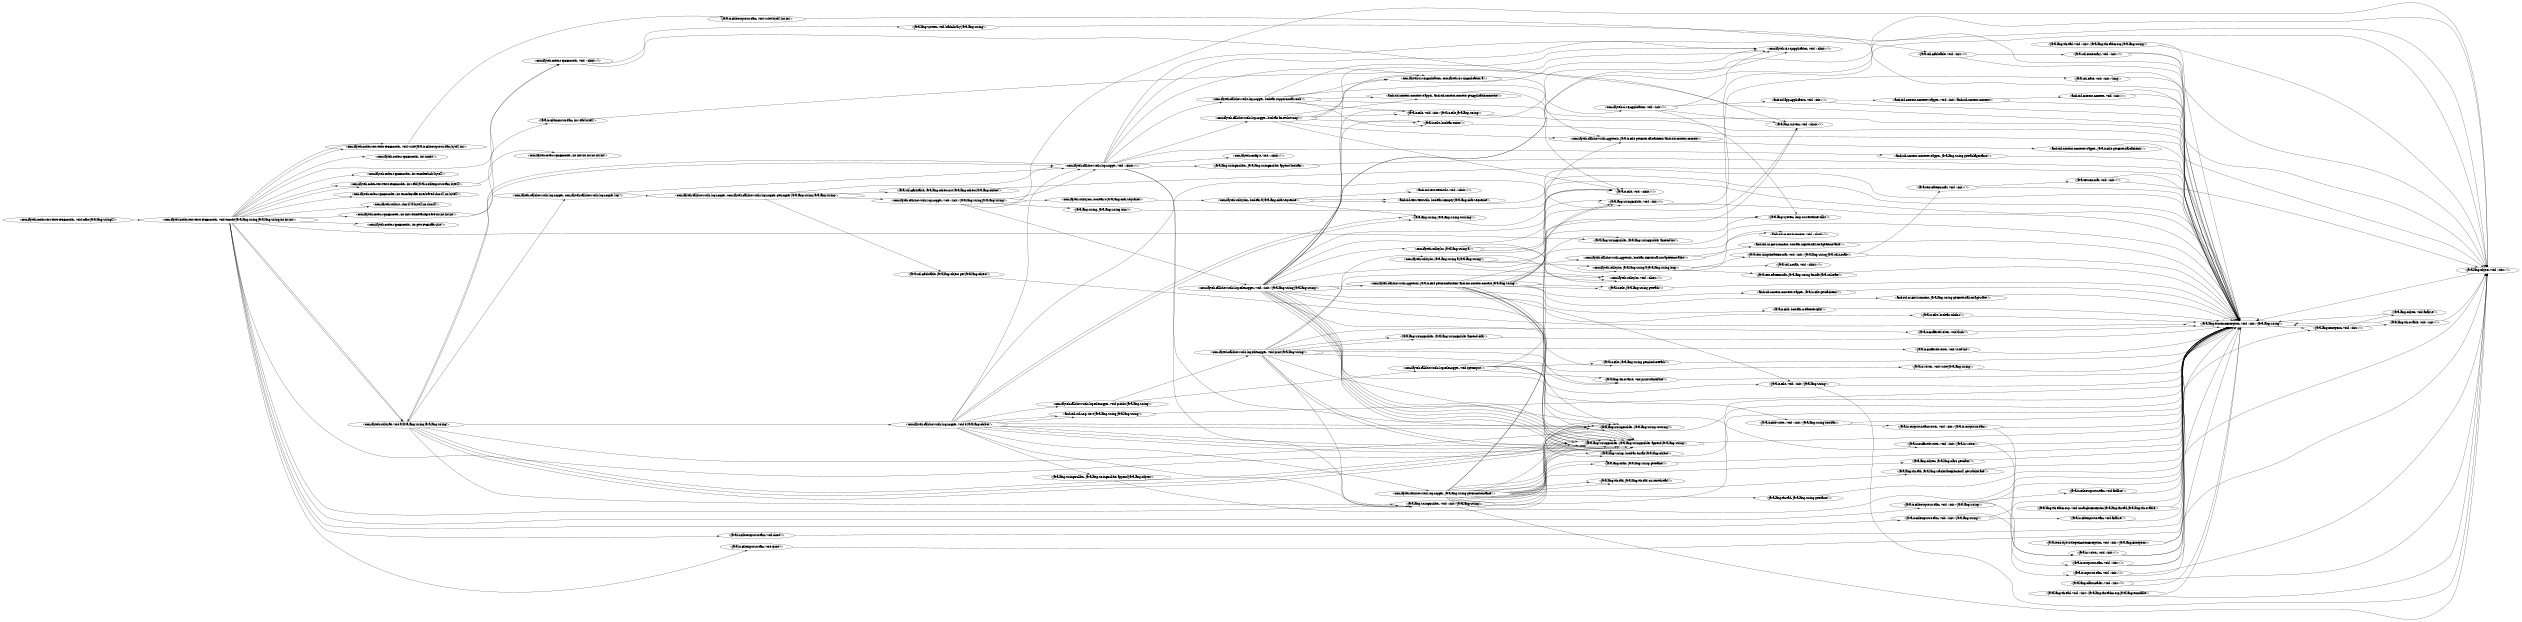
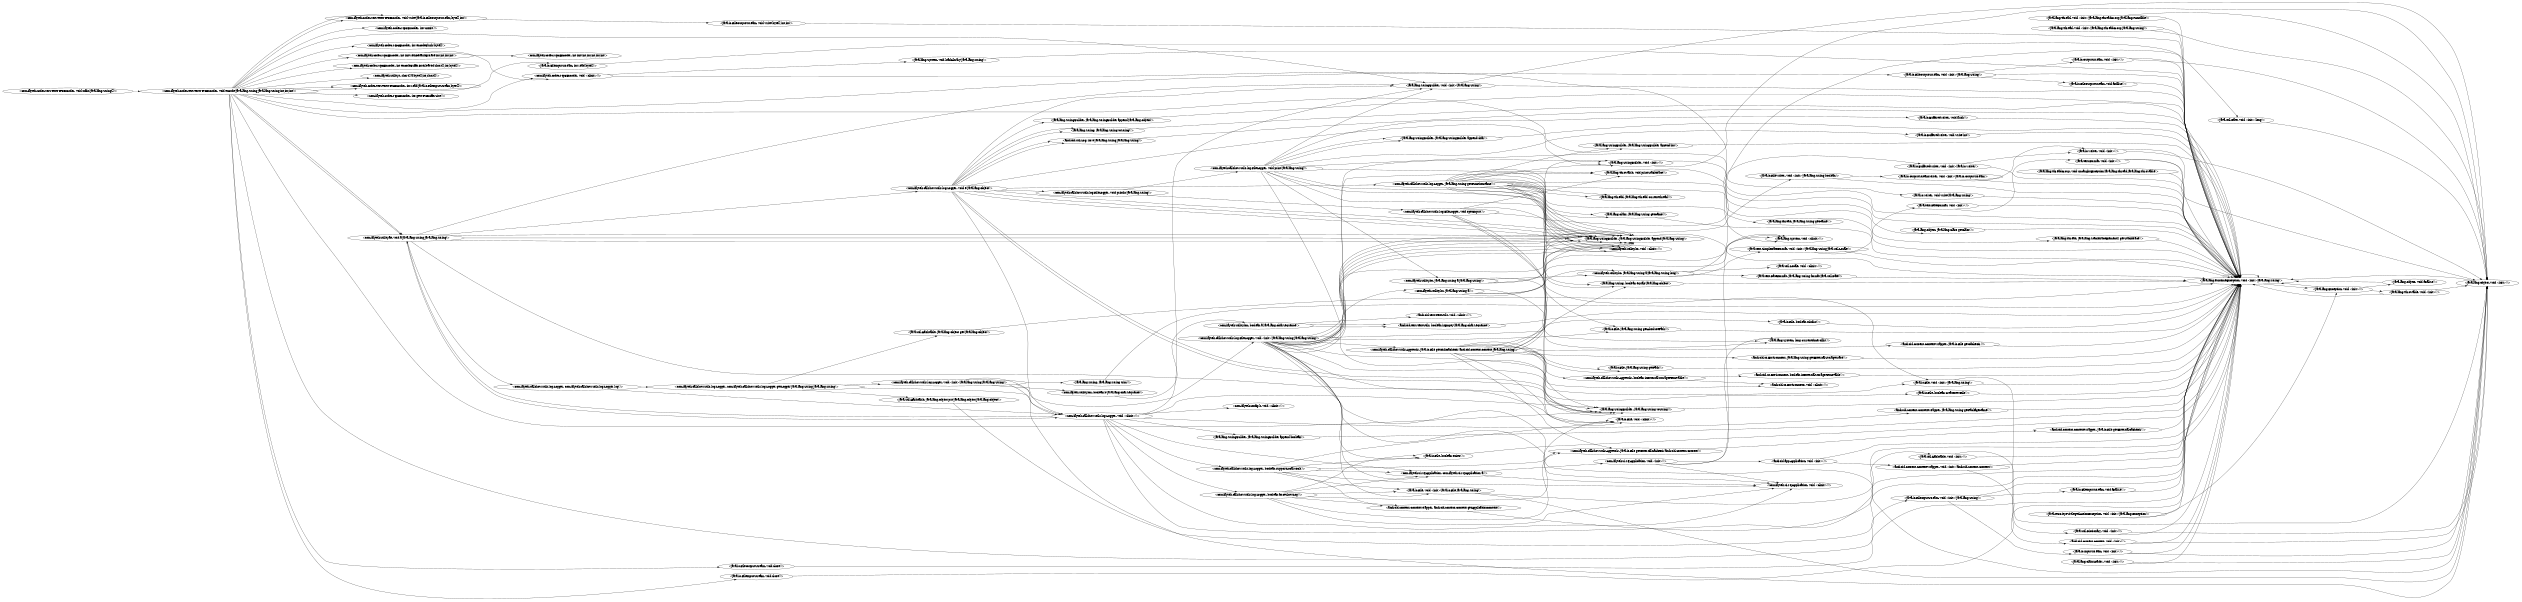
edge "<java.util.Date: void <init>(long)>" -> "<java.lang.RuntimeException: void <init>(java.lang.String)>": removed
edge "<com.iflytek.utility.bm: boolean a(java.lang.CharSequence)>" -> "<java.lang.String: java.lang.String toString()>": removed
